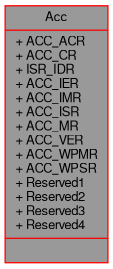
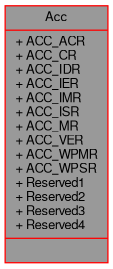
node "Acc": text "+ ISR_IDR" -> "+ ACC_IDR"
